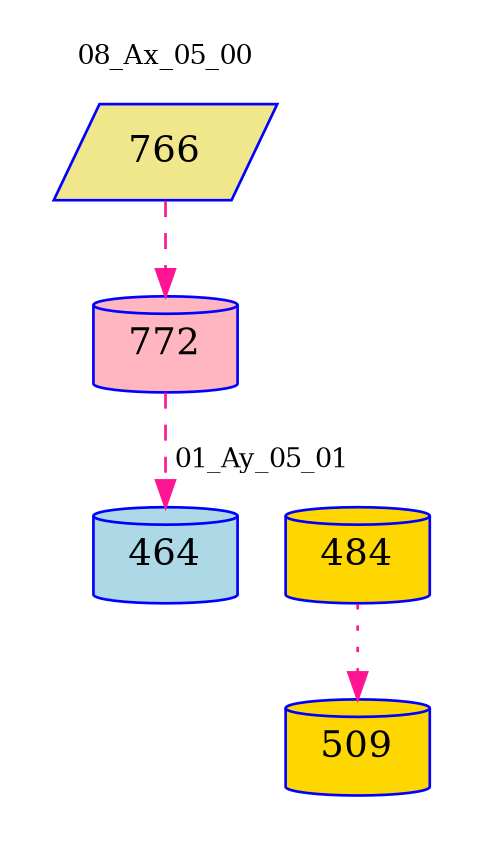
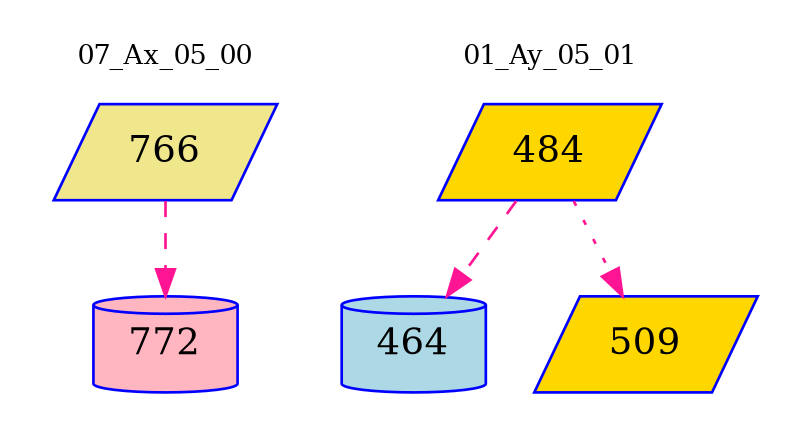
cluster "08_Ax_05_00": label "08_Ax_05_00" -> "07_Ax_05_00"
edge "772" -> "464": now "484" -> "464"
node "484": shape cylinder -> parallelogram
node "509": shape cylinder -> parallelogram
